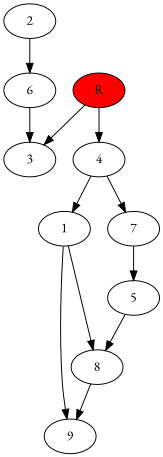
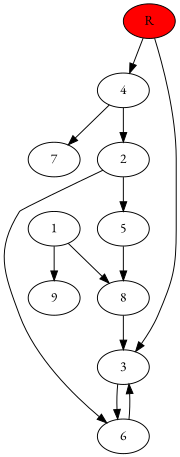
edge "4" -> "1": now "4" -> "2"
edge "7" -> "5": now "2" -> "5"
edge "8" -> "9": now "8" -> "3"
edge "3" -> "6": added
